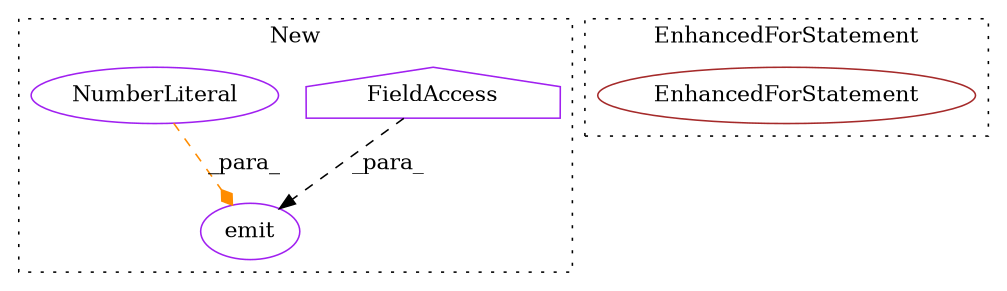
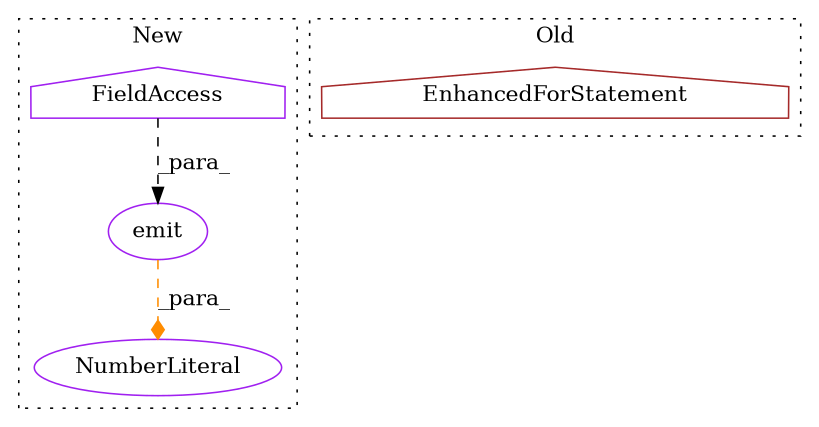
cluster "EnhancedForStatement": label "EnhancedForStatement" -> "Old"
node "EnhancedForStatement": shape ellipse -> house
edge "NumberLiteral" -> "emit": reversed
